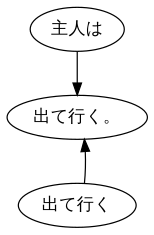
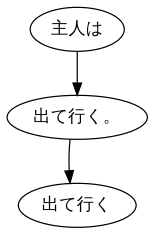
edge "出て行く" -> "出て行く。": reversed
